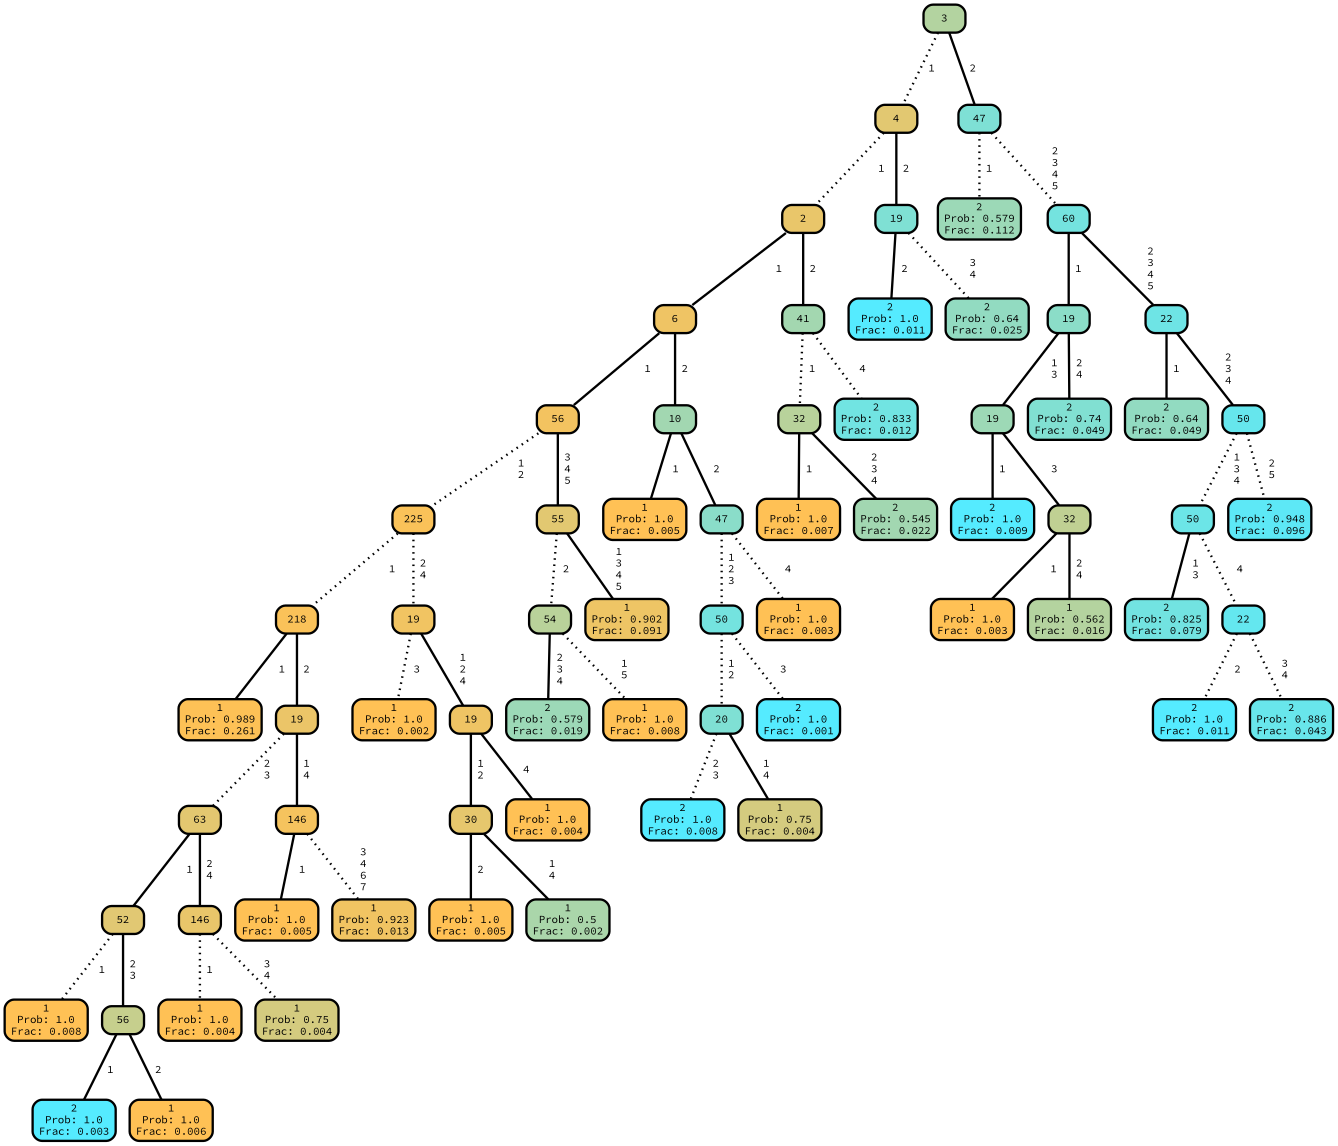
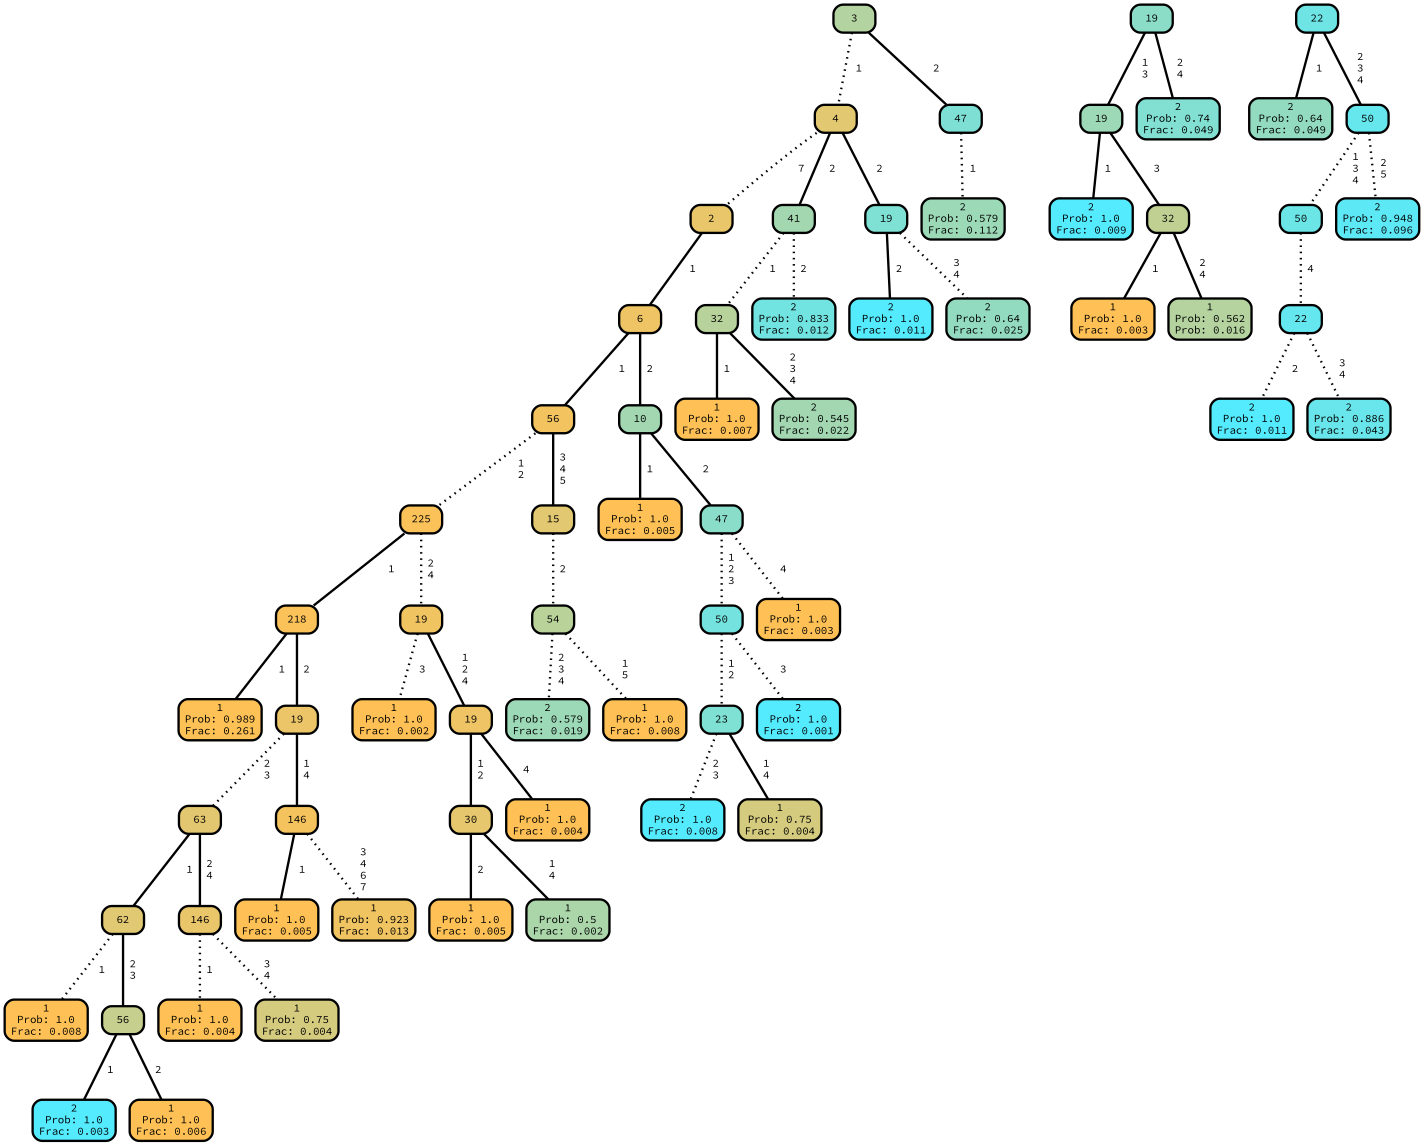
edge "4" -- "2": label " 1" -> " 7"
node "60": removed
edge "2" -- "41": now "4" -- "41"
edge "41" -- "2 Prob: 0.833 Frac: 0.012": label " 4" -> " 2"
node "55": label "55" -> "15"
edge "225" -- "218": style dotted -> bold
node "1 Prob: 0.902 Frac: 0.091": removed
node "1 Prob: 0.562 Frac: 0.016": label "1 Prob: 0.562 Frac: 0.016" -> "1 Prob: 0.562 Prob: 0.016"
node "2 Prob: 0.825 Frac: 0.079": removed
edge "54" -- "2 Prob: 0.579 Frac: 0.019": style bold -> dotted
node "20": label "20" -> "23"
node "52": label "52" -> "62"
